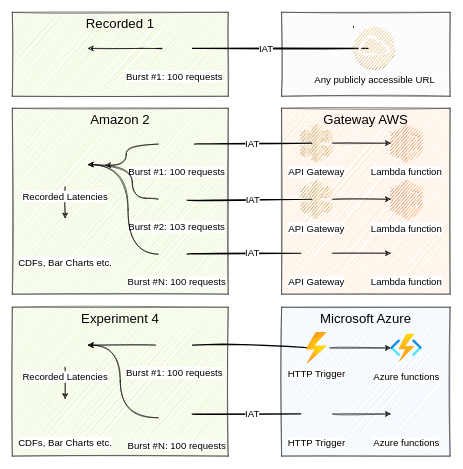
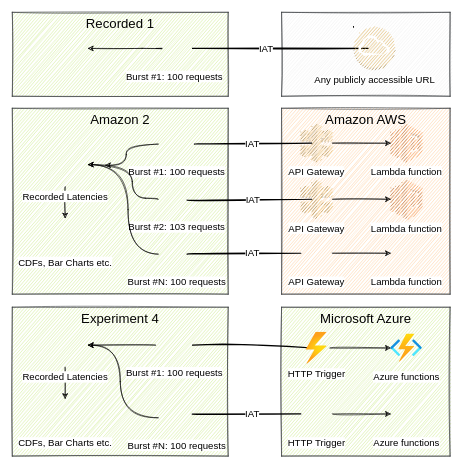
node "Gateway AWS": label "Gateway AWS" -> "Amazon AWS"
node "Microsoft Azure": fillcolor #cce5ff -> #cdeb8b
